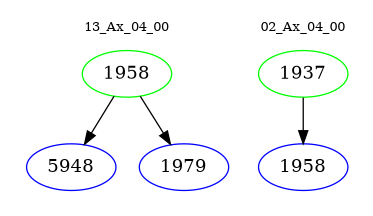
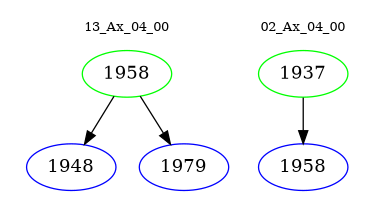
node "5948": label "5948" -> "1948"
